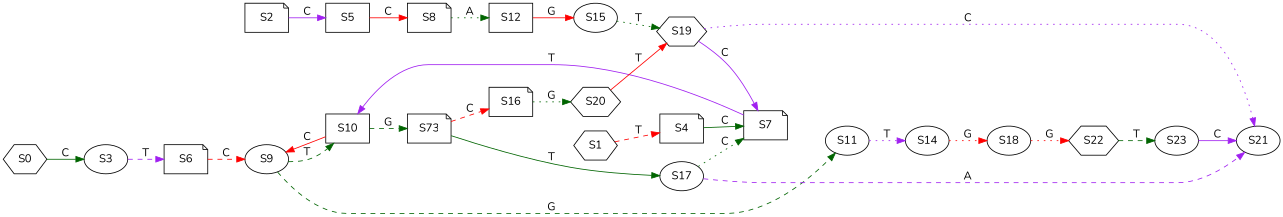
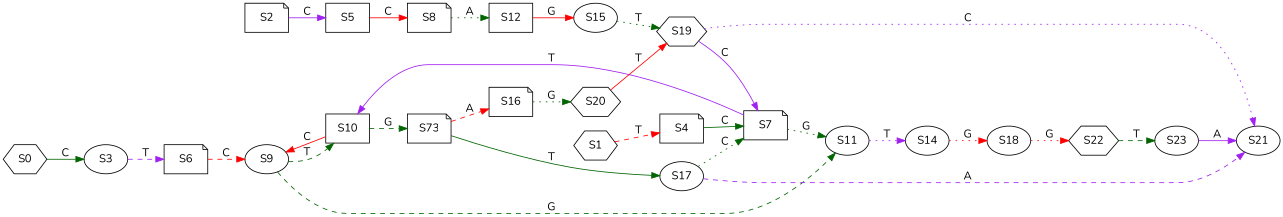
edge "S73" -> "S16": label "C" -> "A"
edge "S7" -> "S11": added, label "G"
edge "S23" -> "S21": label "C" -> "A"
